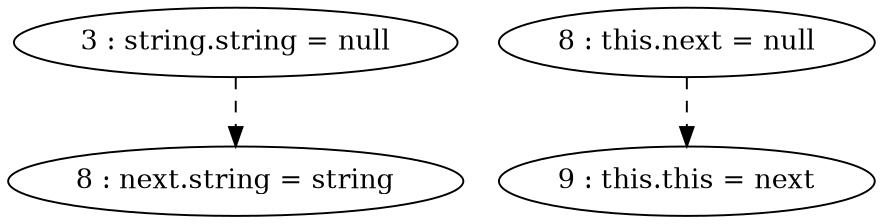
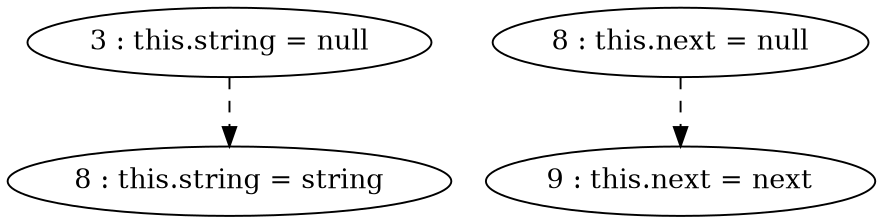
node "3 : string.string = null": label "3 : string.string = null" -> "3 : this.string = null"
node "8 : next.string = string": label "8 : next.string = string" -> "8 : this.string = string"
node "9 : this.this = next": label "9 : this.this = next" -> "9 : this.next = next"
